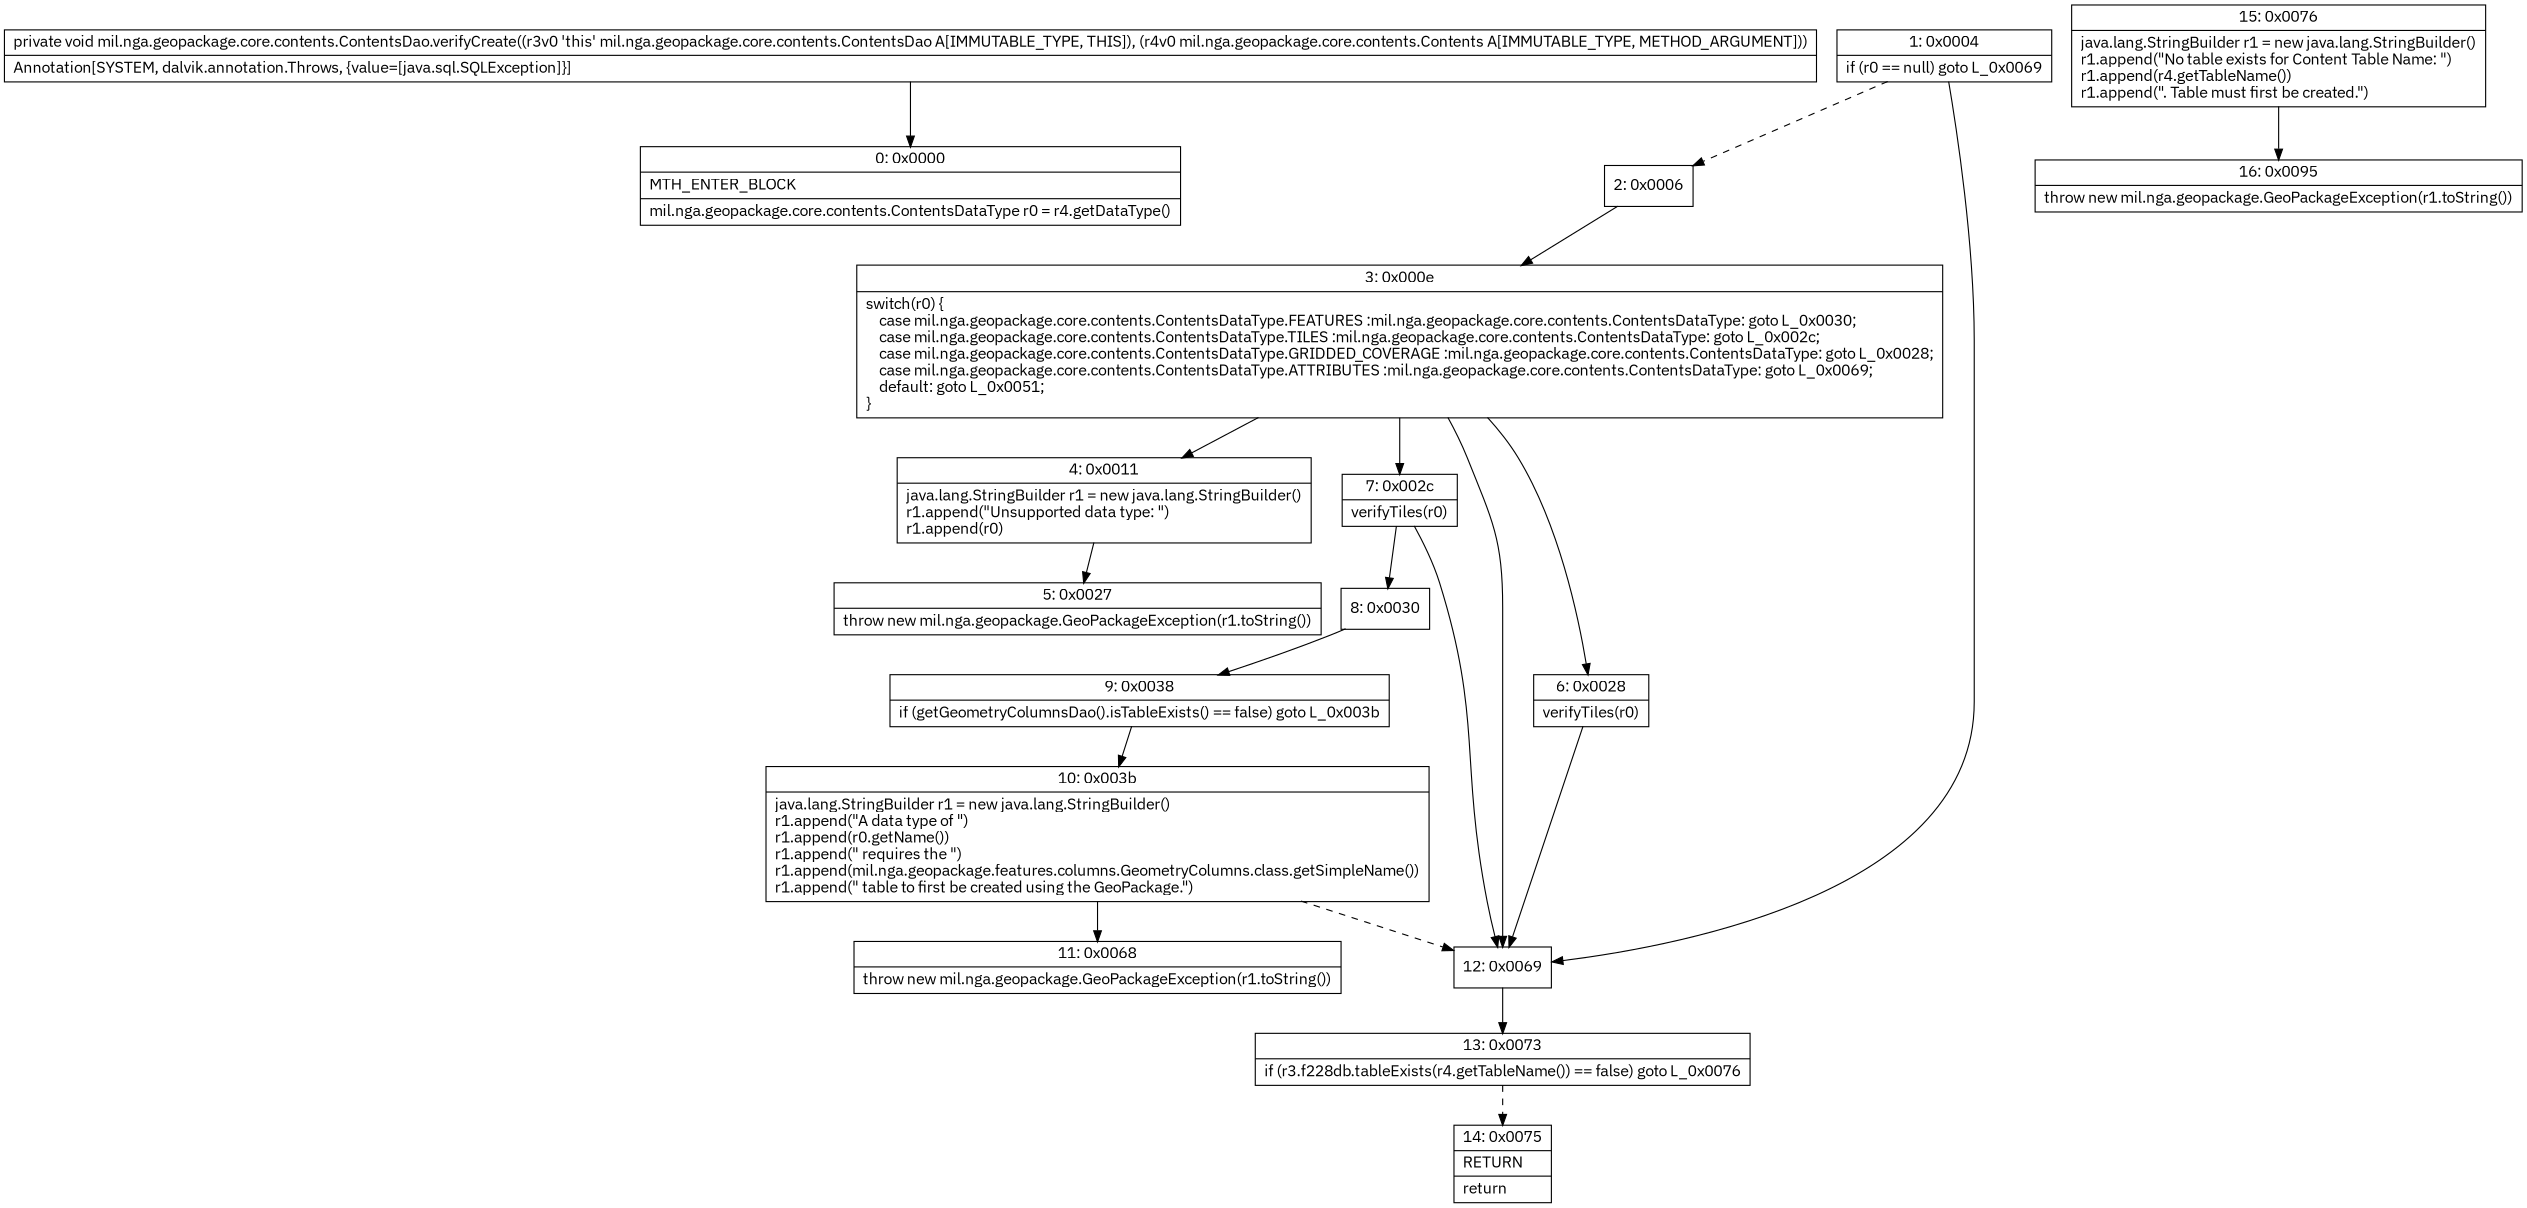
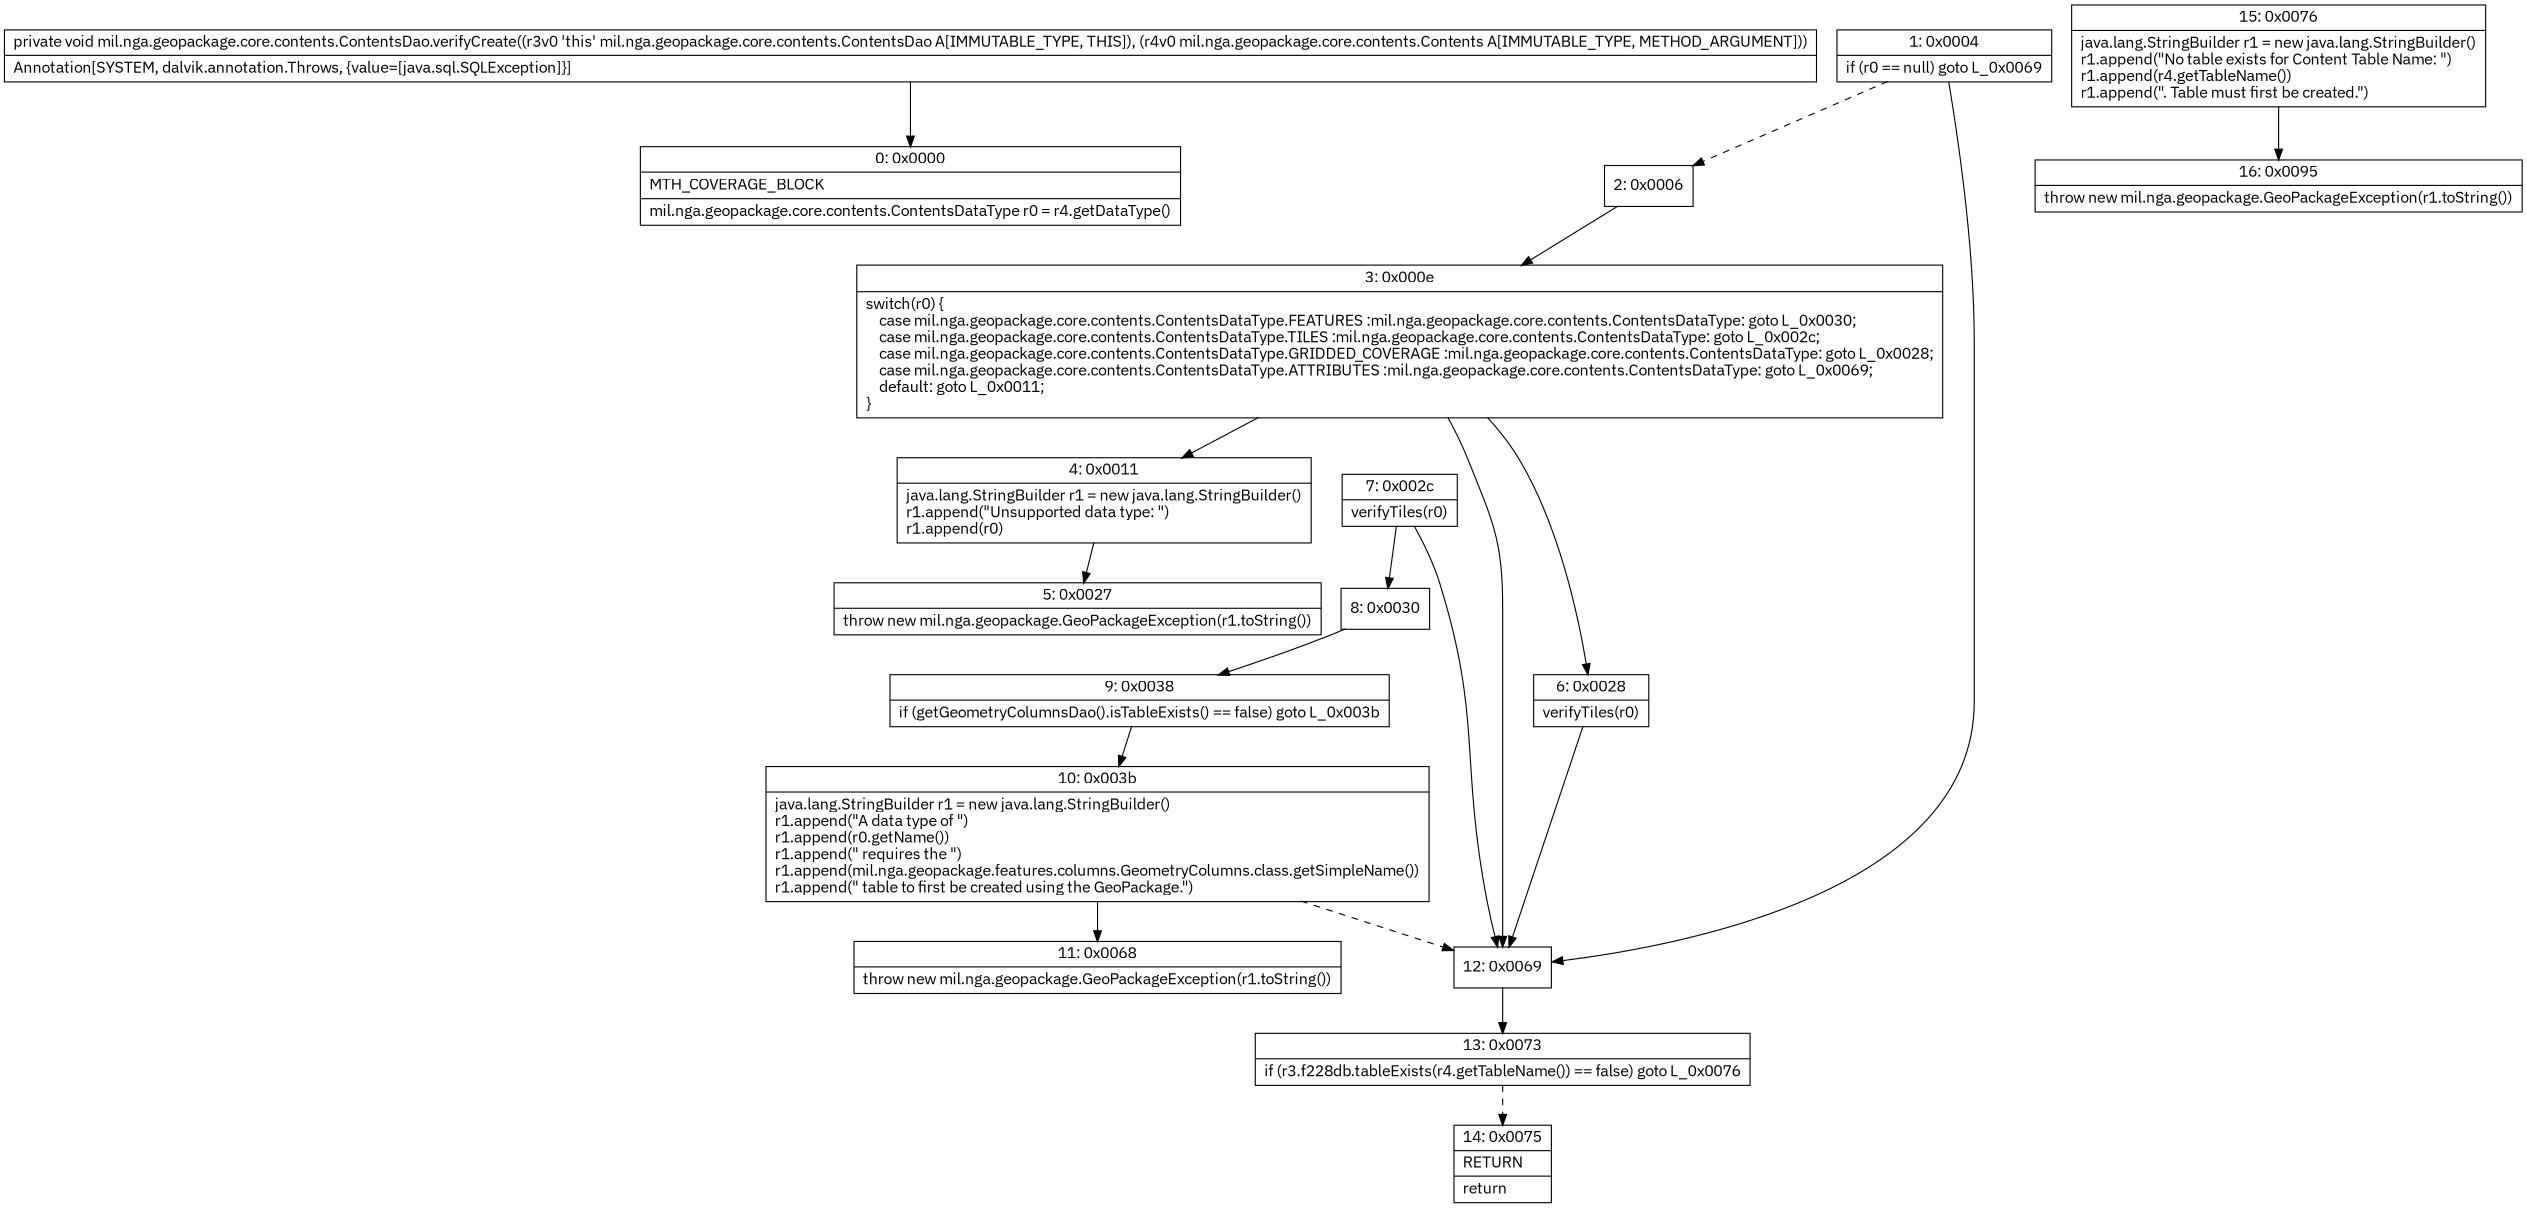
node "0: 0x0000": text "MTH_ENTER_BLOCK" -> "MTH_COVERAGE_BLOCK"
node "3: 0x000e": text "default: goto L_0x0051;" -> "default: goto L_0x0011;"
edge "3: 0x000e" -> "7: 0x002c": removed
